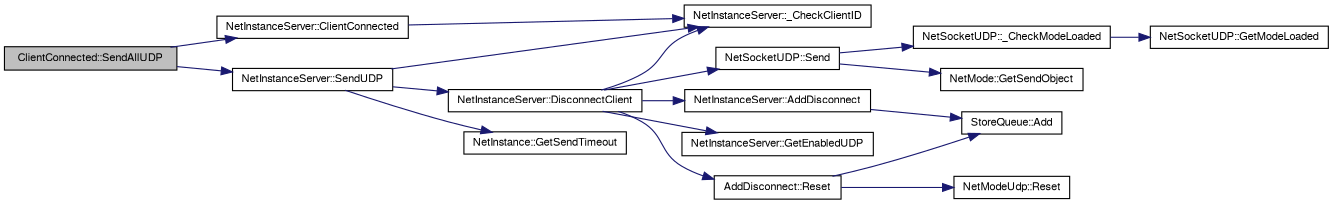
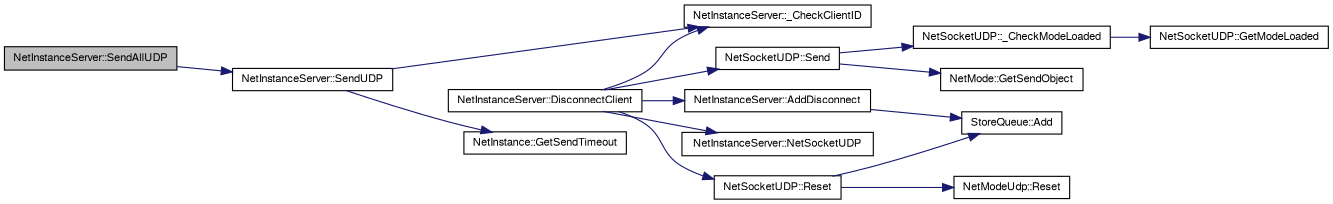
node "NetInstanceServer::ClientConnected": removed
node "ClientConnected::SendAllUDP": label "ClientConnected::SendAllUDP" -> "NetInstanceServer::SendAllUDP"
edge "NetInstanceServer::SendUDP" -> "NetInstanceServer::DisconnectClient": removed
node "NetInstanceServer::GetEnabledUDP": label "NetInstanceServer::GetEnabledUDP" -> "NetInstanceServer::NetSocketUDP"
node "AddDisconnect::Reset": label "AddDisconnect::Reset" -> "NetSocketUDP::Reset"
